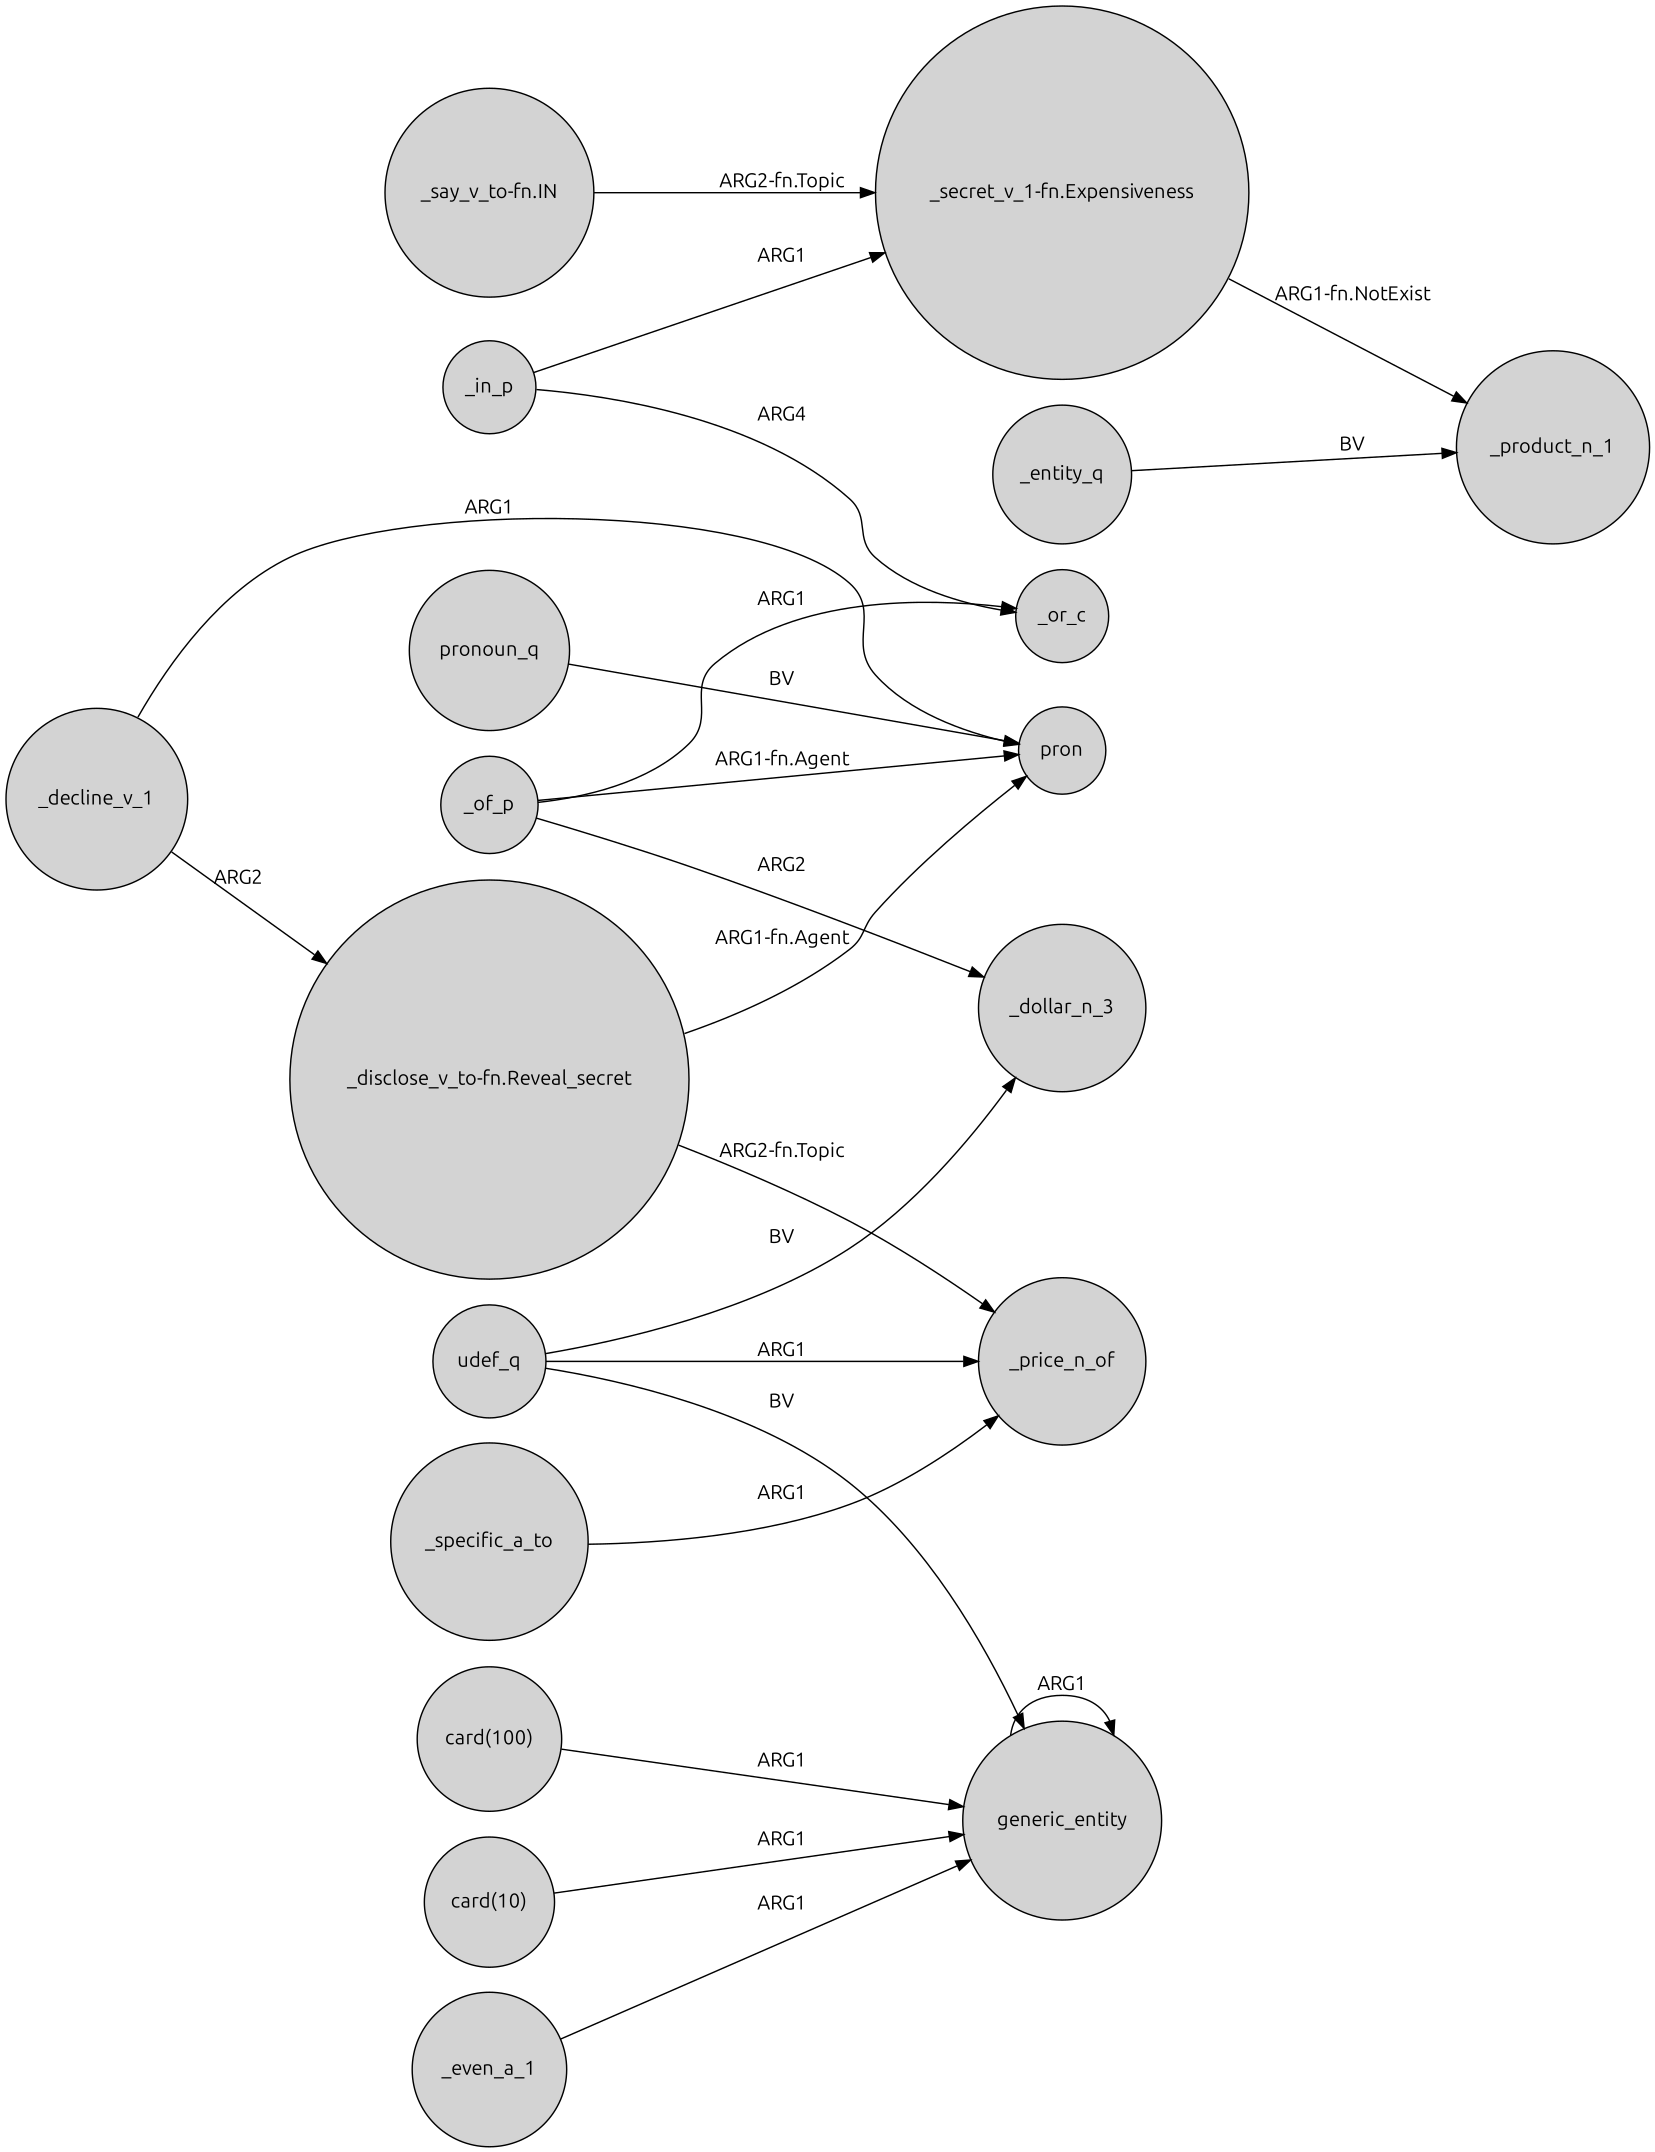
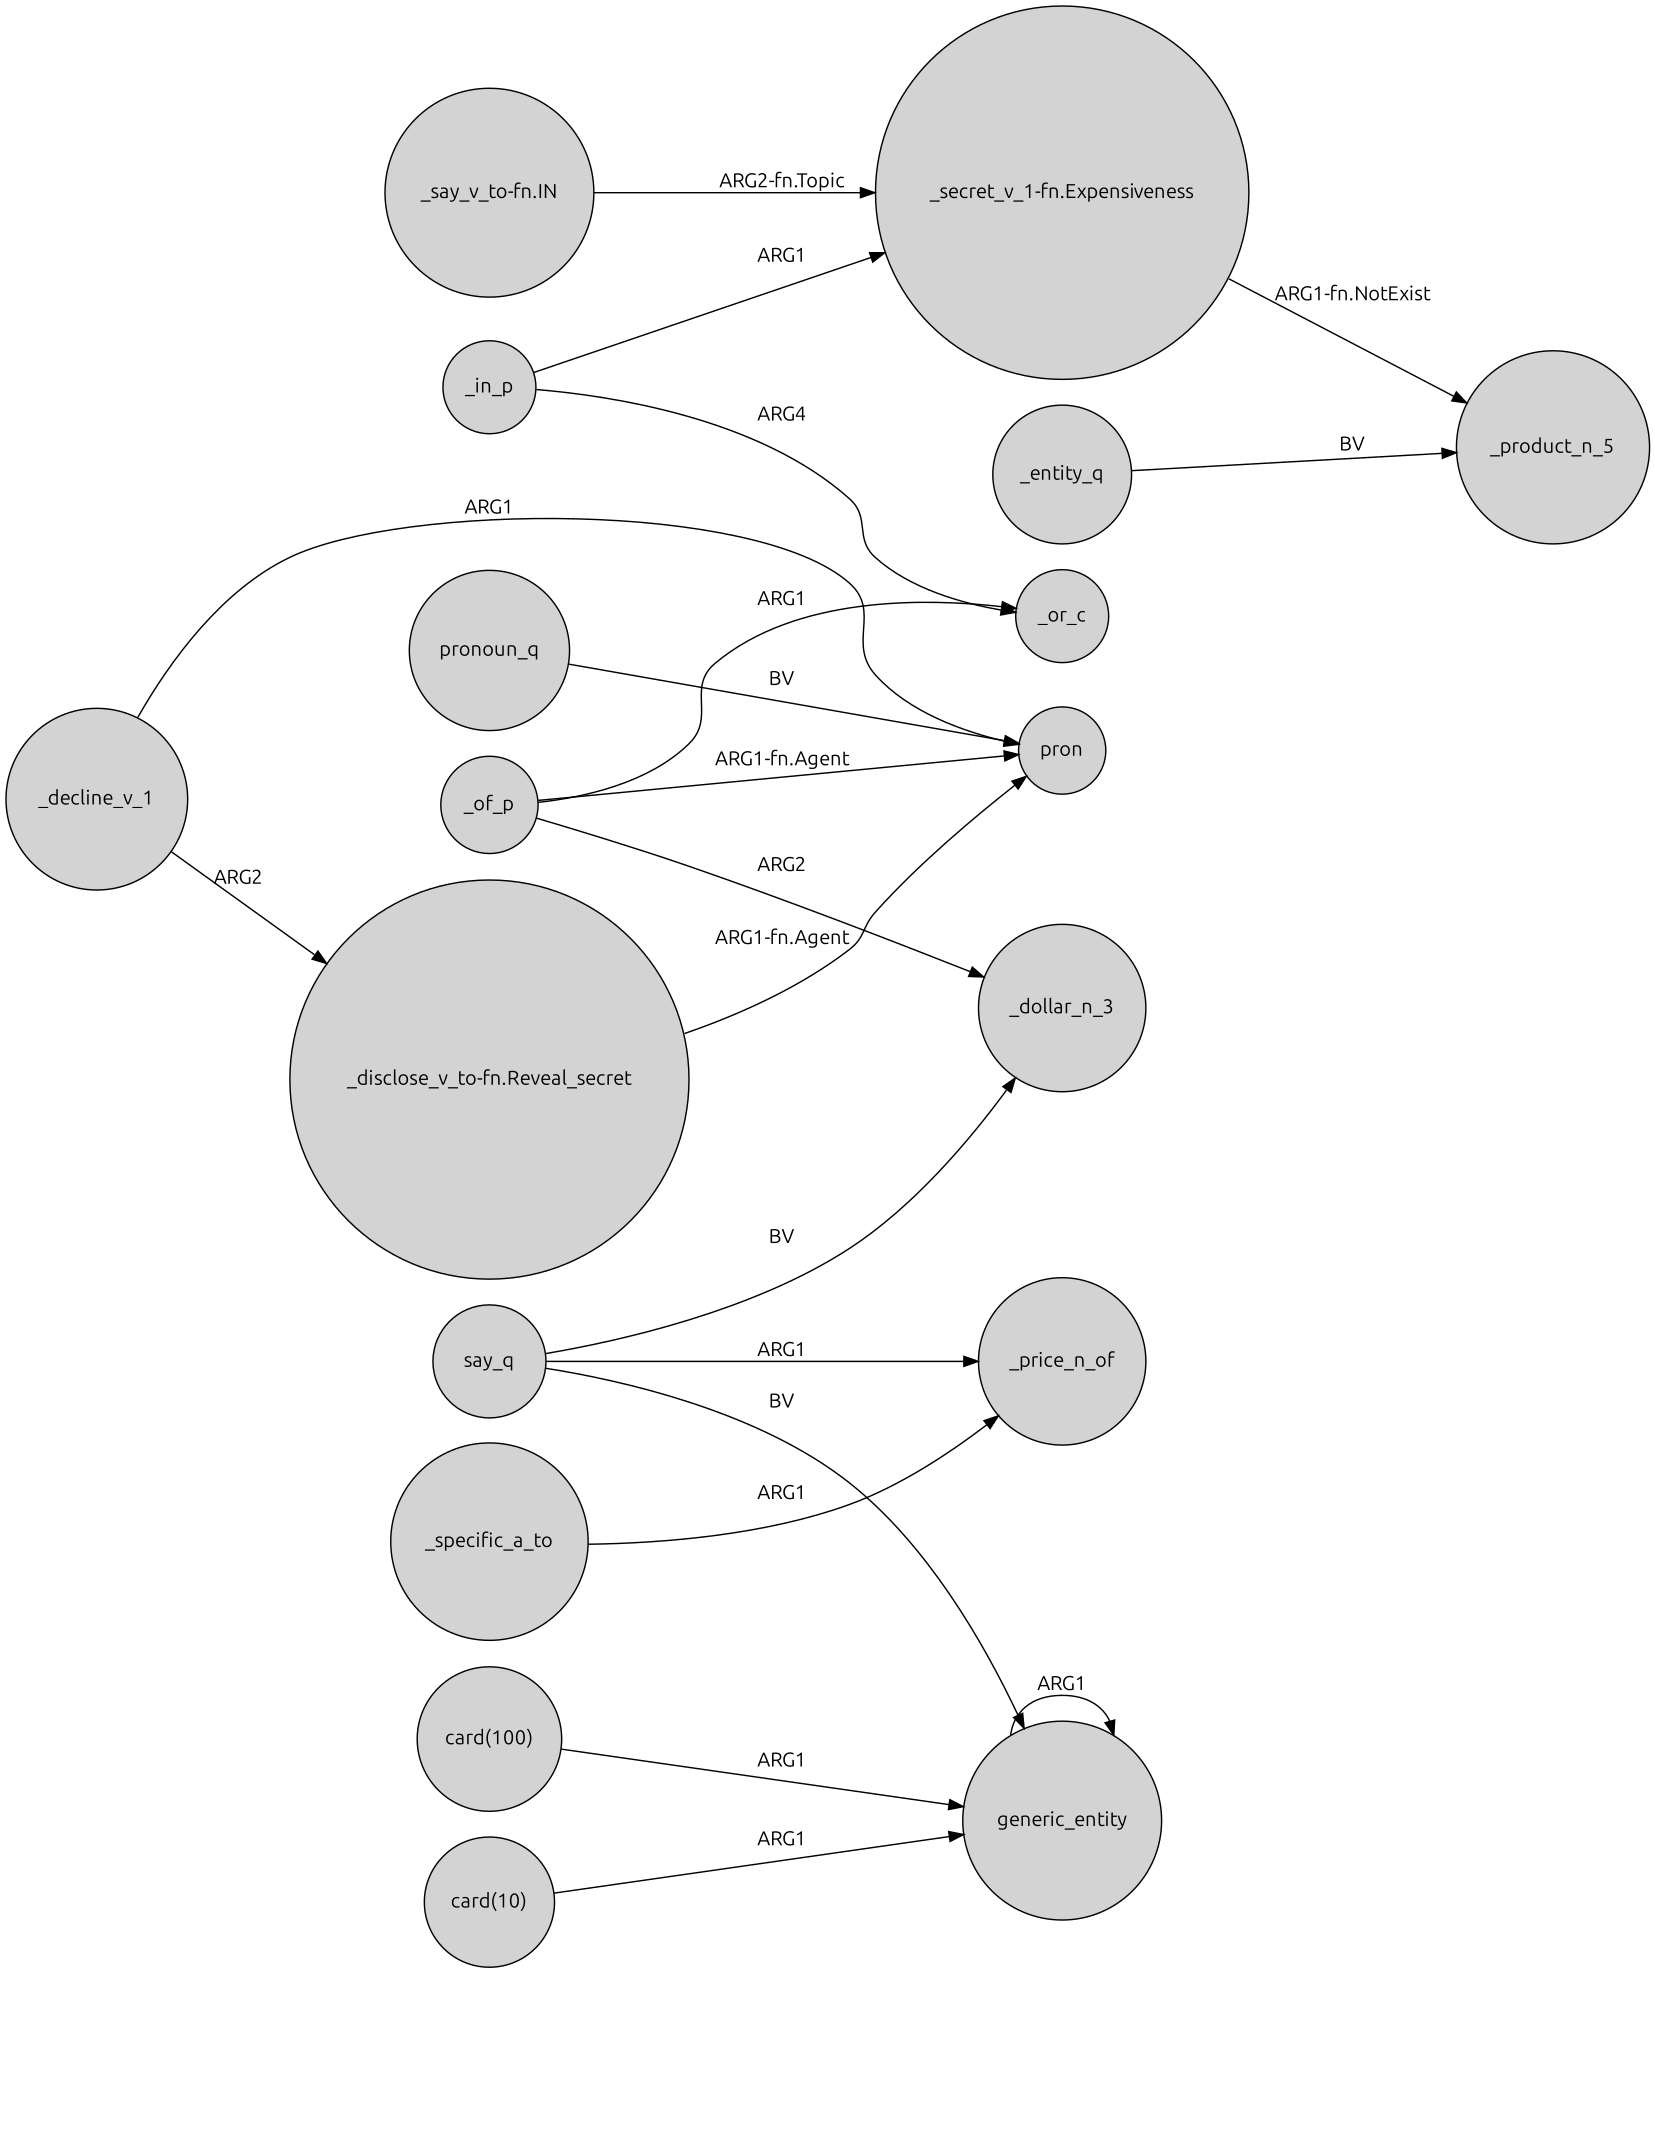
node "_product_n_1": label "_product_n_1" -> "_product_n_5"
edge "_disclose_v_to-fn.Reveal_secret" -> "_price_n_of": removed, label "ARG2-fn.Topic"
node "udef_q": label "udef_q" -> "say_q"
node "_even_a_1": removed
